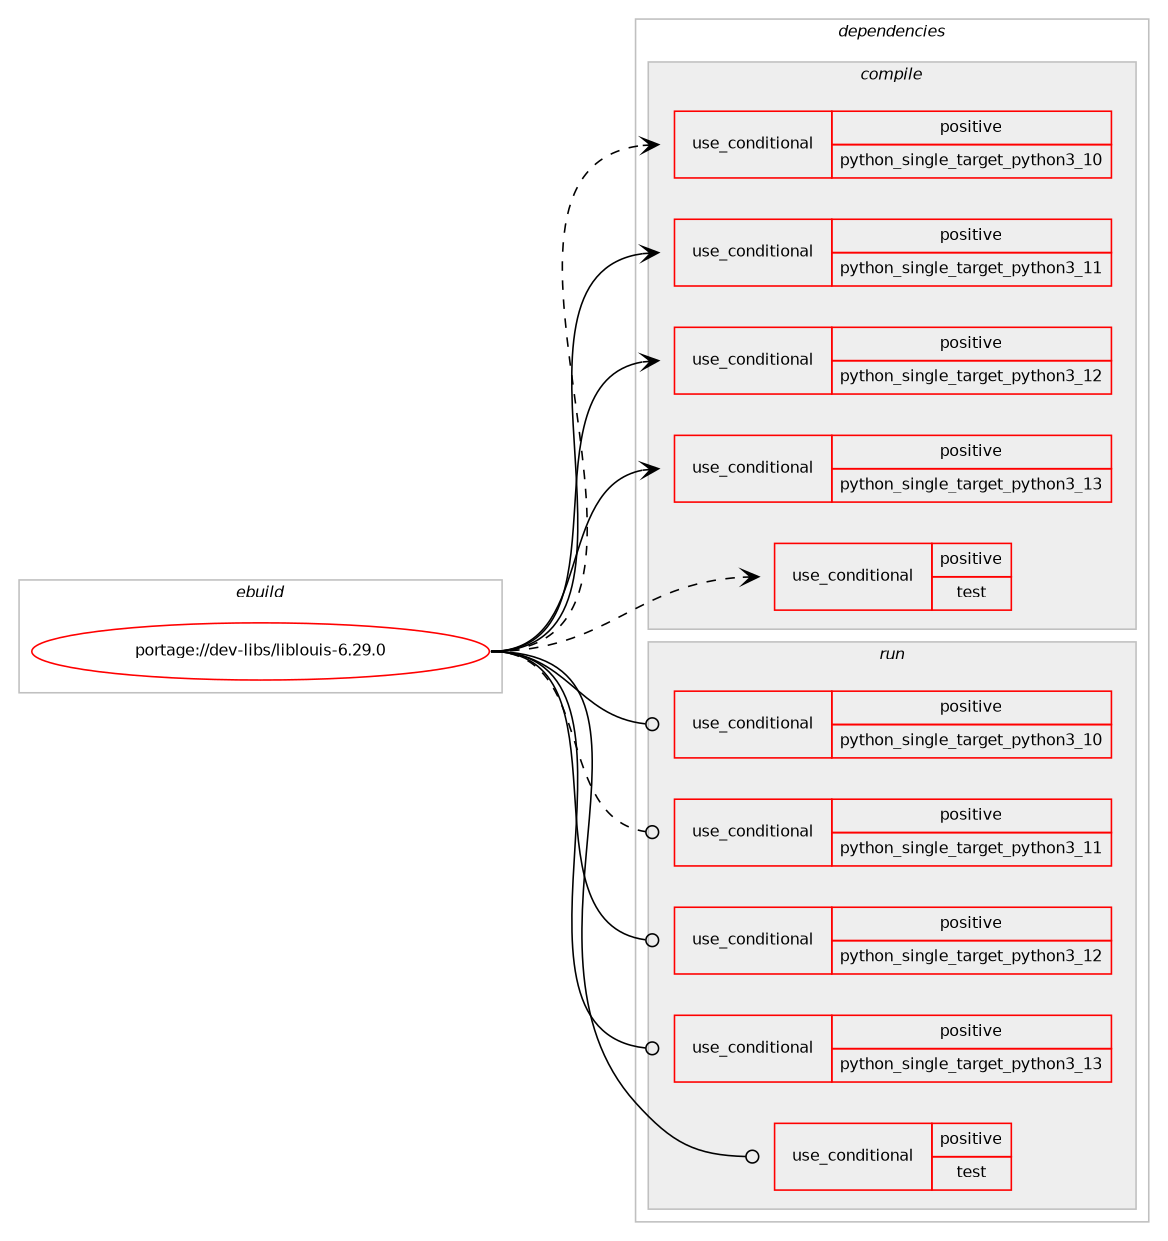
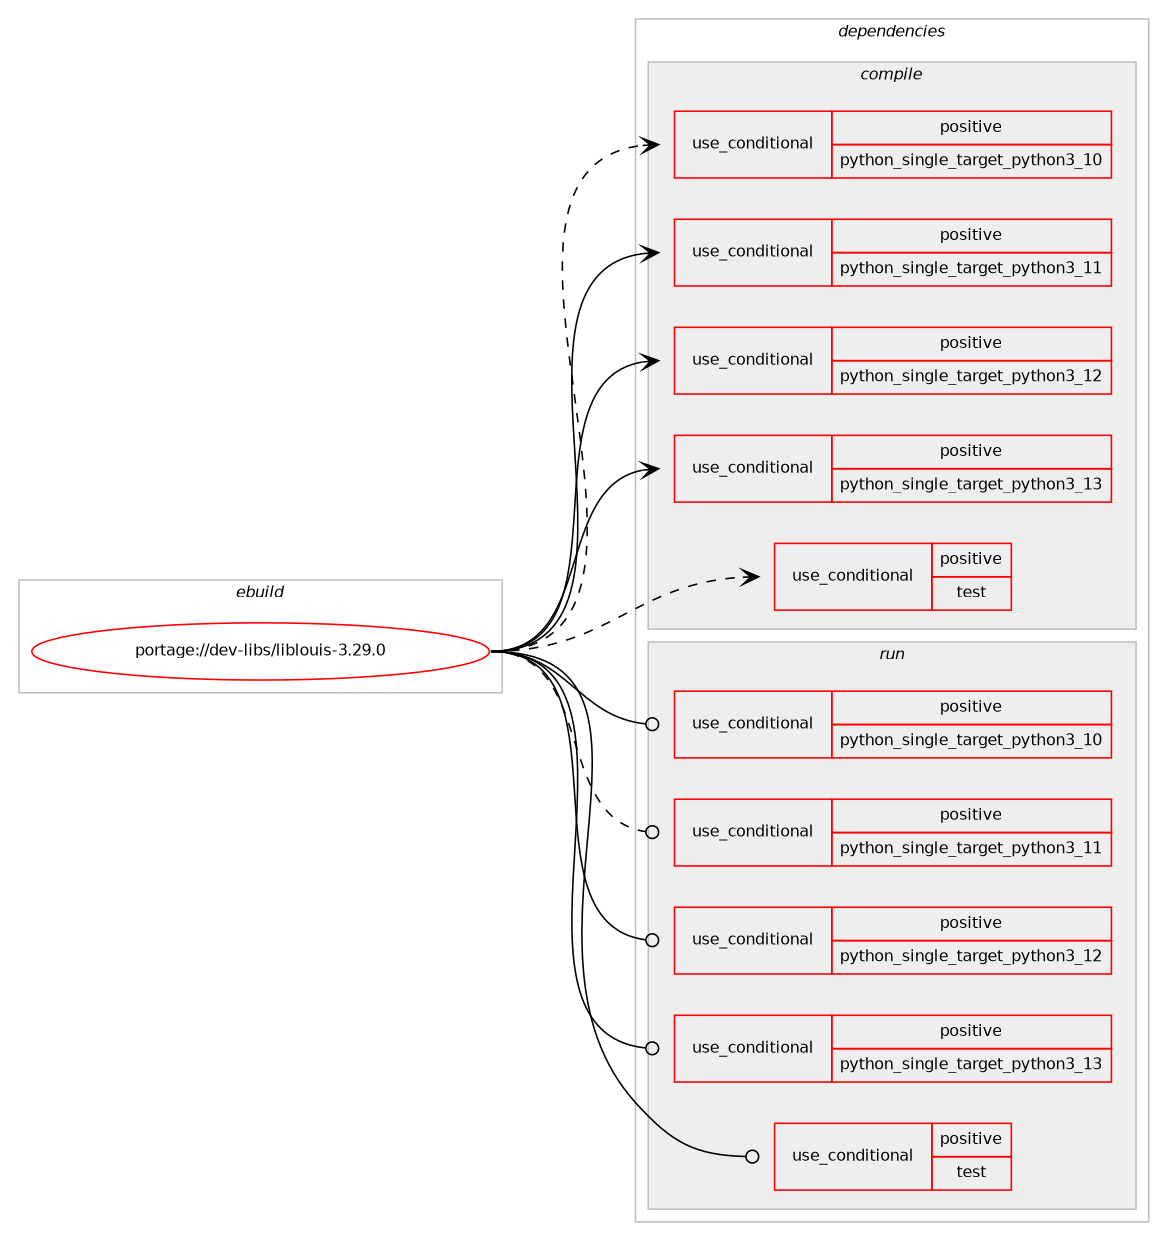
node "portage://dev-libs/liblouis-6.29.0": label "portage://dev-libs/liblouis-6.29.0" -> "portage://dev-libs/liblouis-3.29.0"
